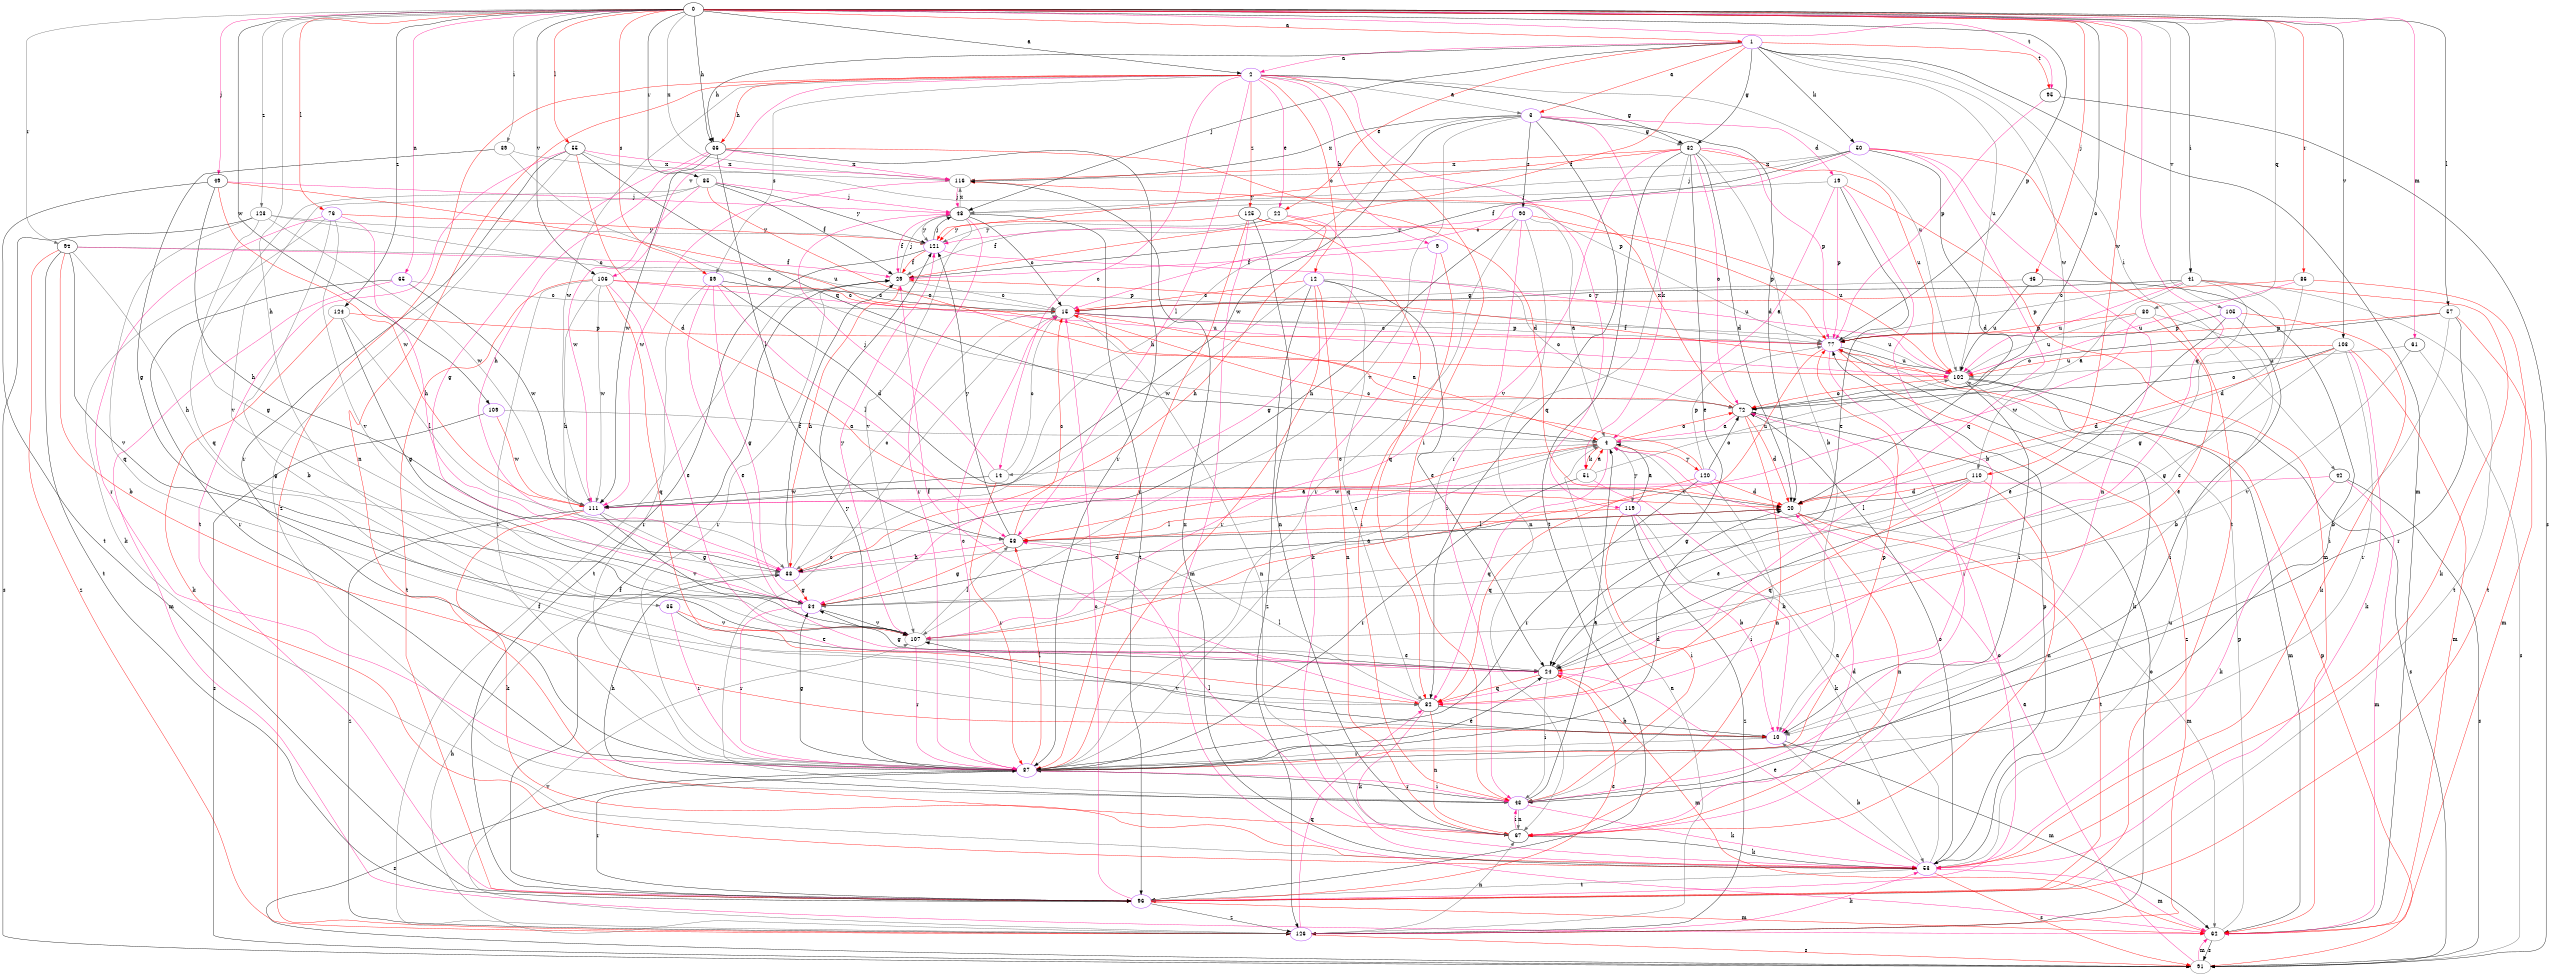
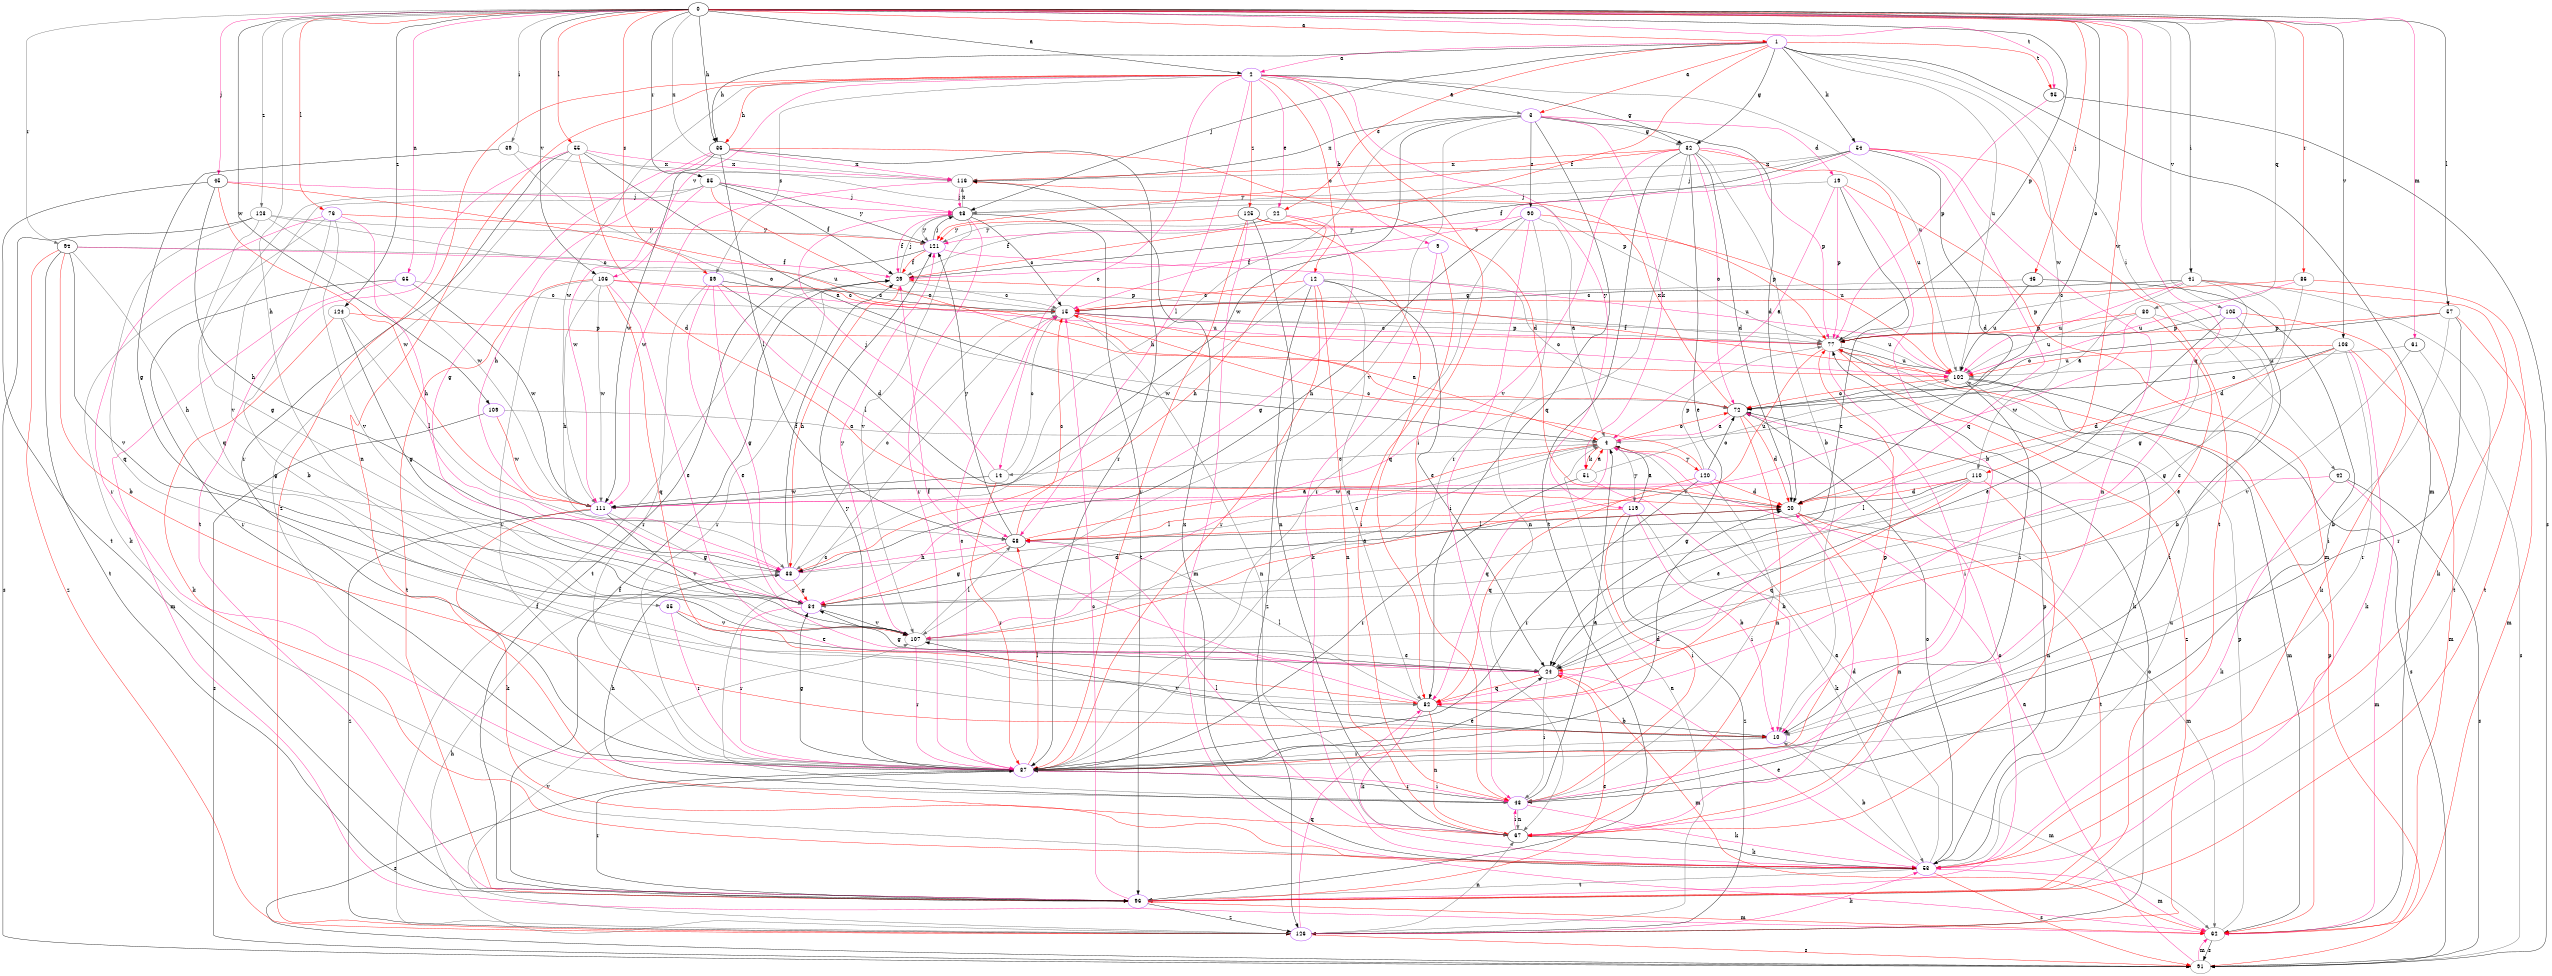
node "55": color black -> gray40
node "50": label "50" -> "54"
node "49": label "49" -> "45"
edge "55" -> "4": label "q" -> "a"
node "77": color purple -> gray40
edge "10" -> "62": color black -> gray40
